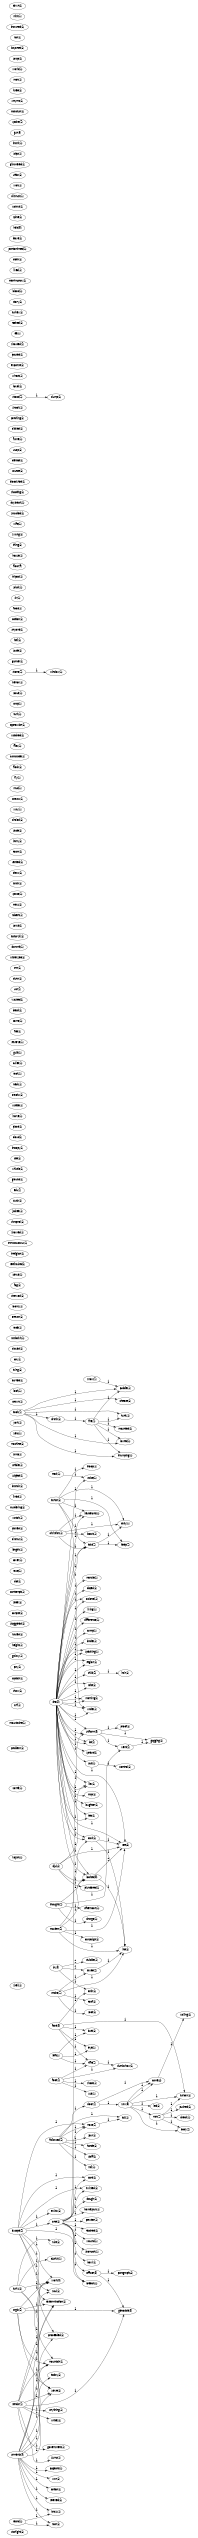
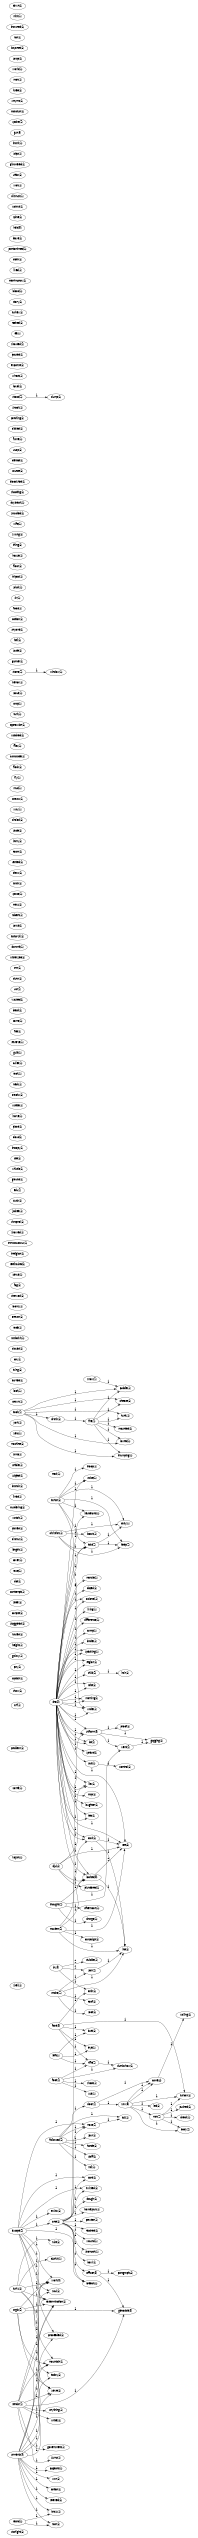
node "floor(9)": label "floor(9)" -> "floor(1)"
edge "fire(2)" -> "cheese(1)": added, label "1"
edge "meal(1)" -> "voice(1)": now "tartar(1)" -> "voice(1)"
edge "christian(1)" -> "lieutenant(1)": now "christian(1)" -> "keep(2)"
edge "dro(3)" -> "morale(1)": label "1" -> "5"
node "moustache(1)": removed
node "lowed(2)": label "lowed(2)" -> "sack(2)"
edge "turks(1)" -> "extermination(1)": added, label "1"
edge "escape(2)" -> "today(1)": added, label "1"
